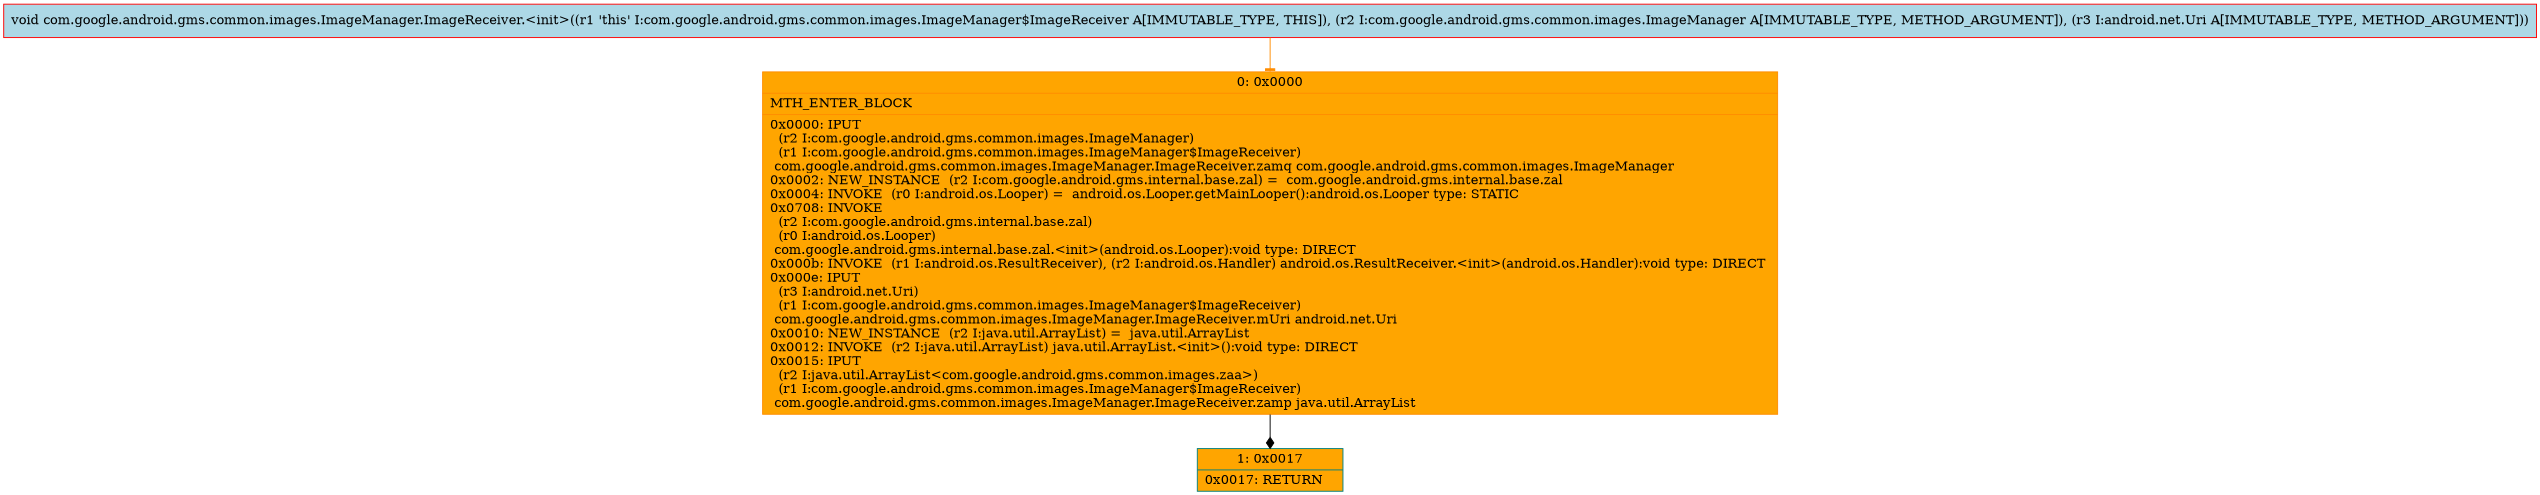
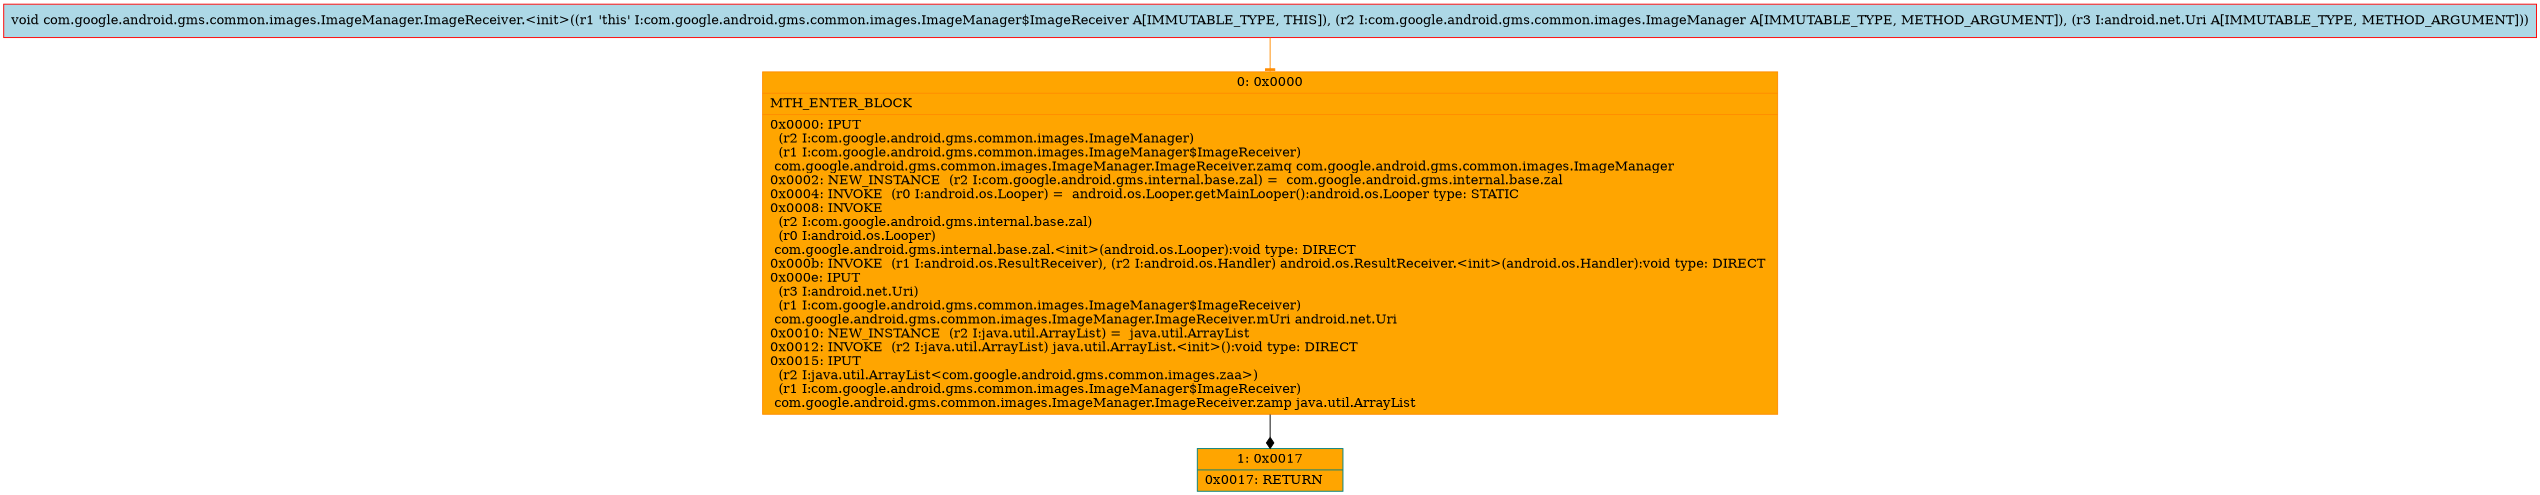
node "0: 0x0000": text "0x0708: INVOKE" -> "0x0008: INVOKE"
